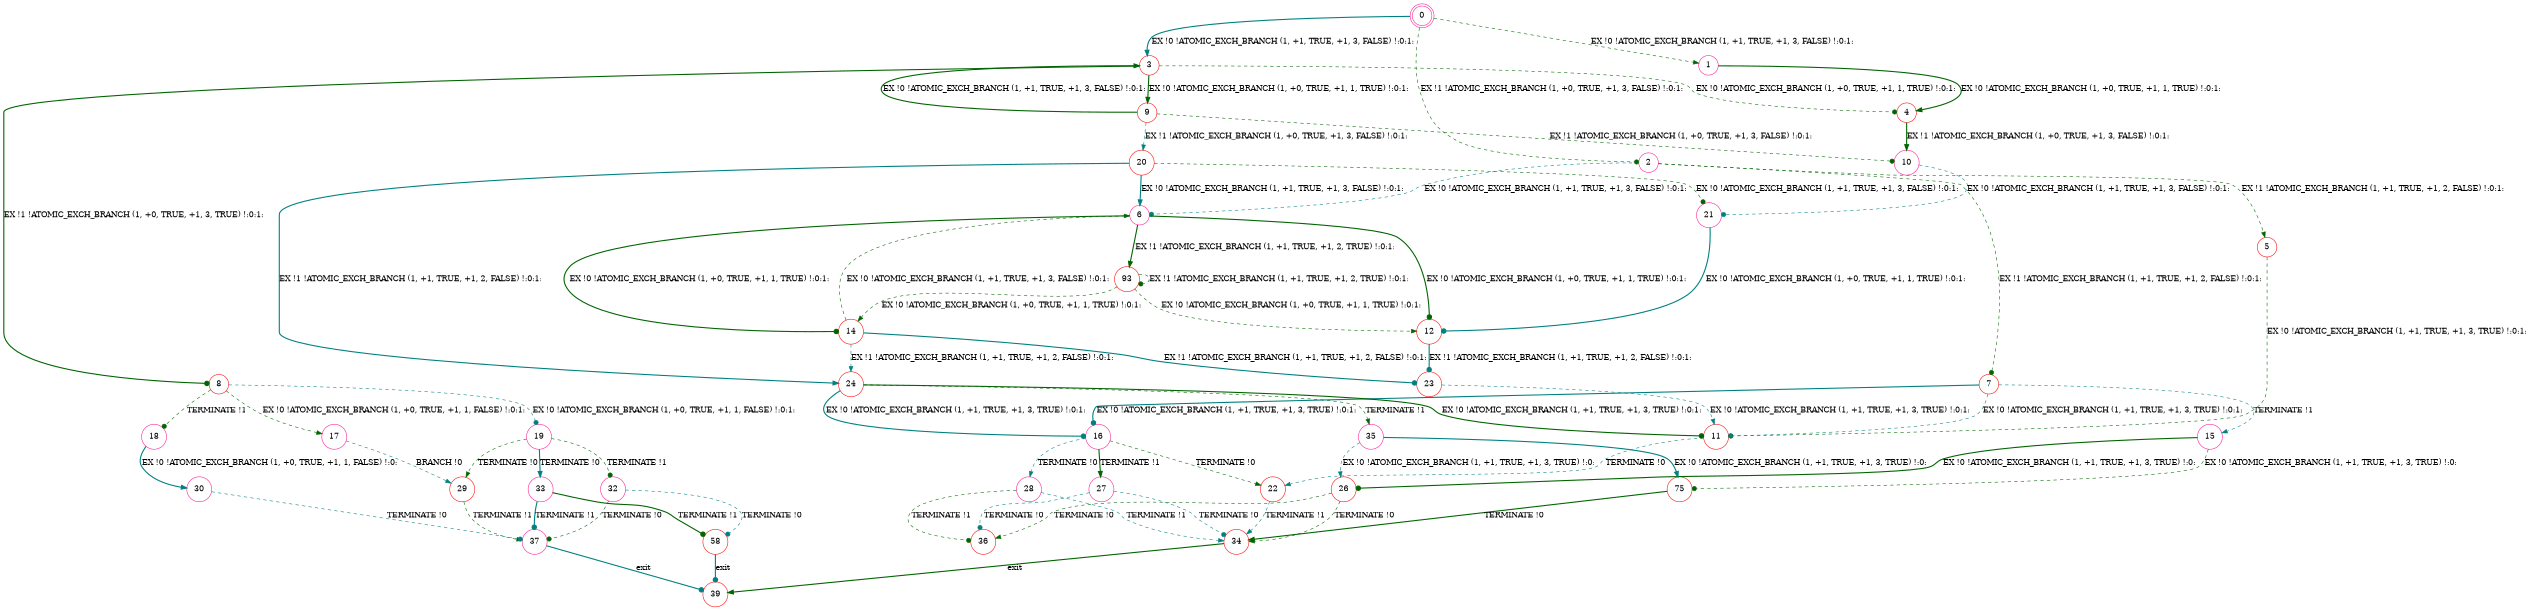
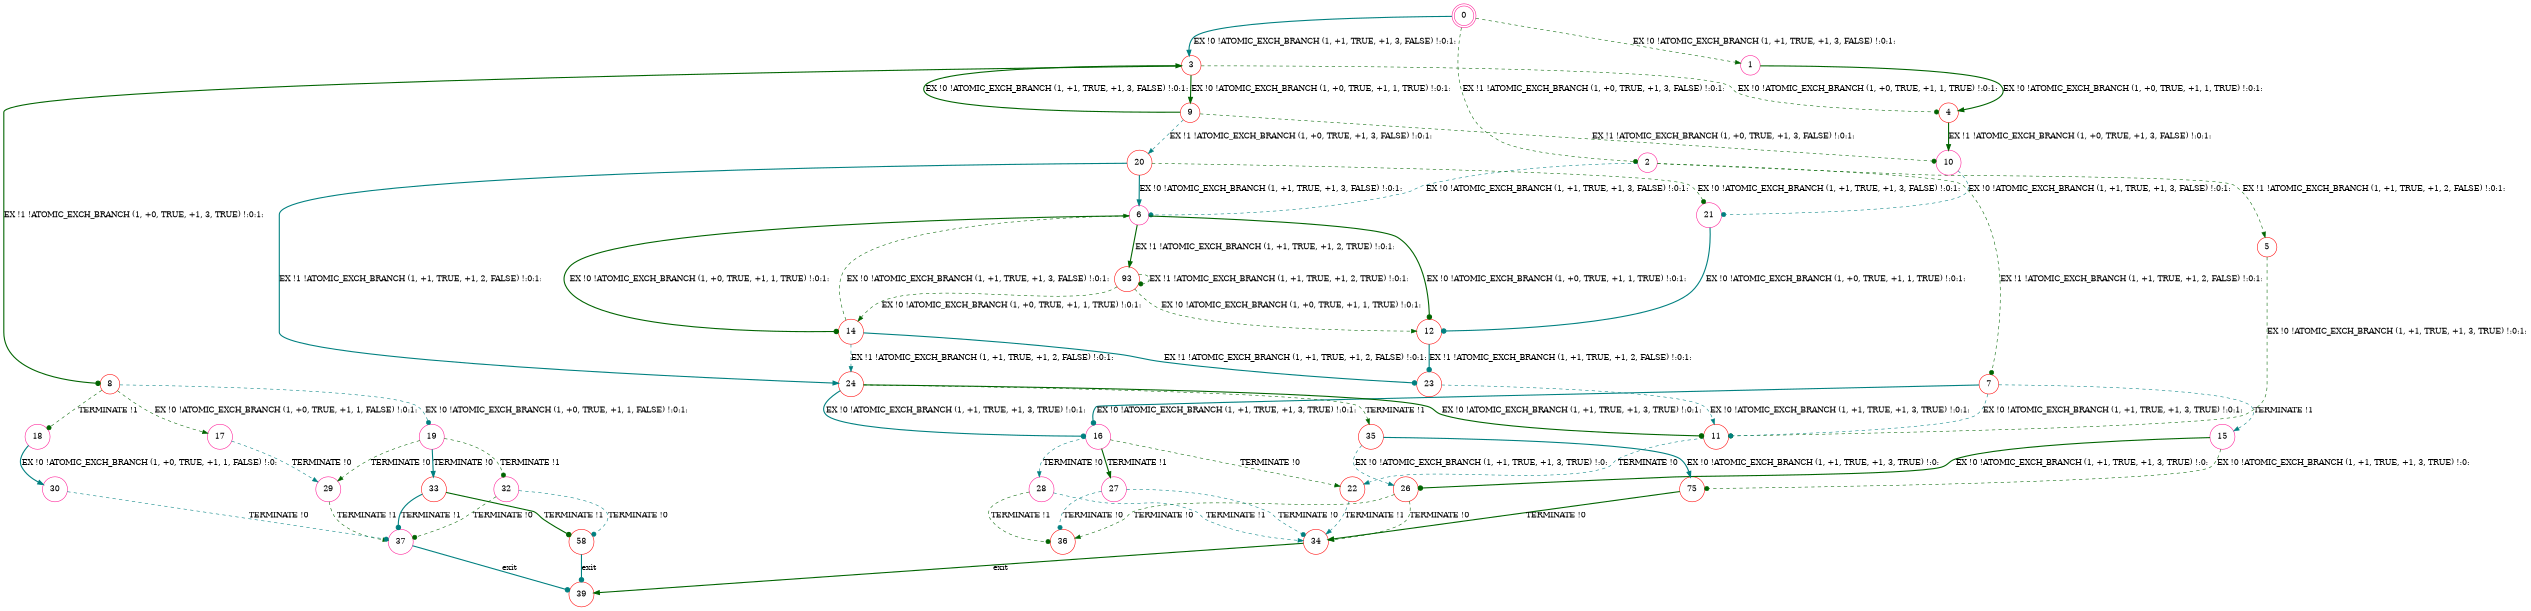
node "35": color deeppink -> red
edge "17" -> "29": label "BRANCH !0" -> "TERMINATE !0"
node "29": color red -> deeppink
node "33": color deeppink -> red
